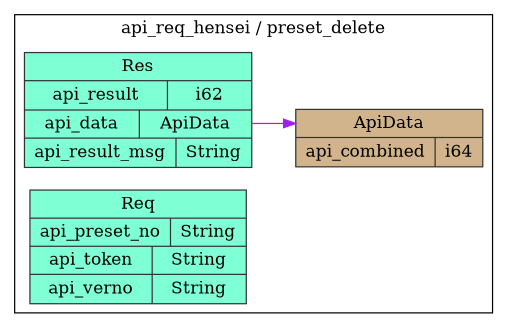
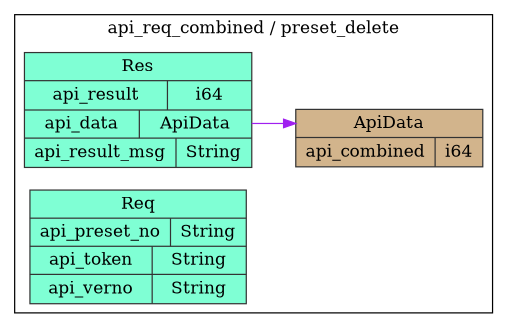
cluster "api_req_hensei / preset_delete": label "api_req_hensei / preset_delete" -> "api_req_combined / preset_delete"
node "Res": text "i62" -> "i64"
